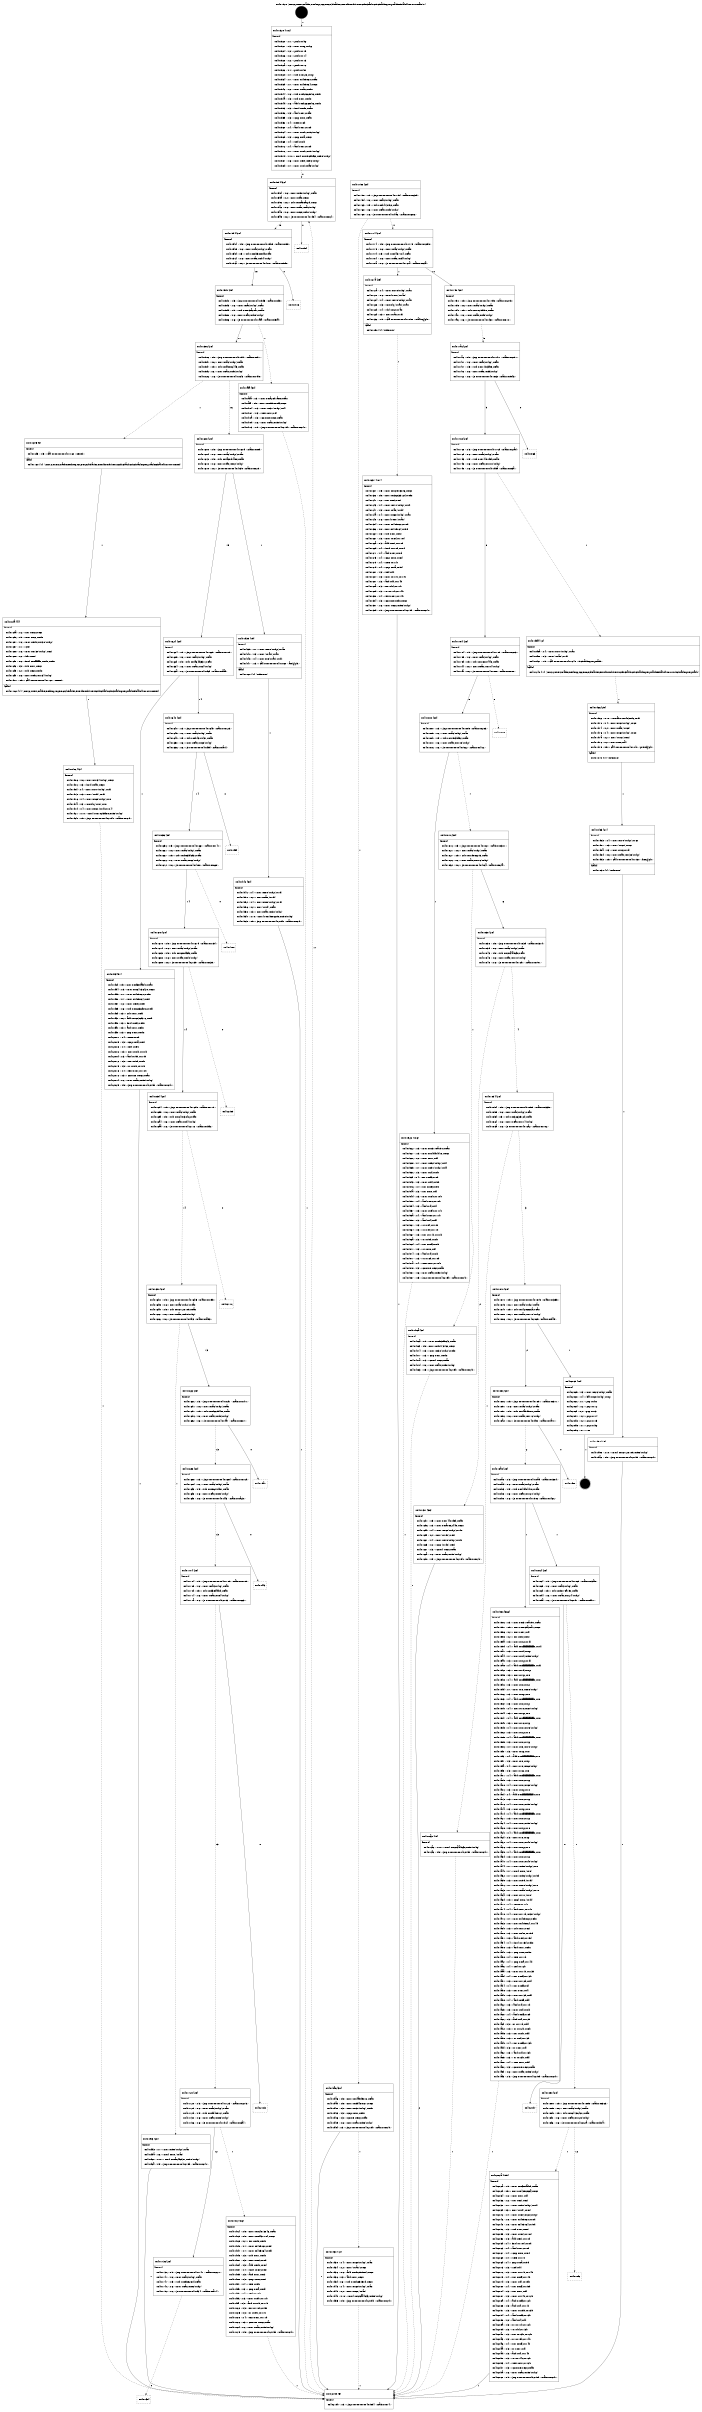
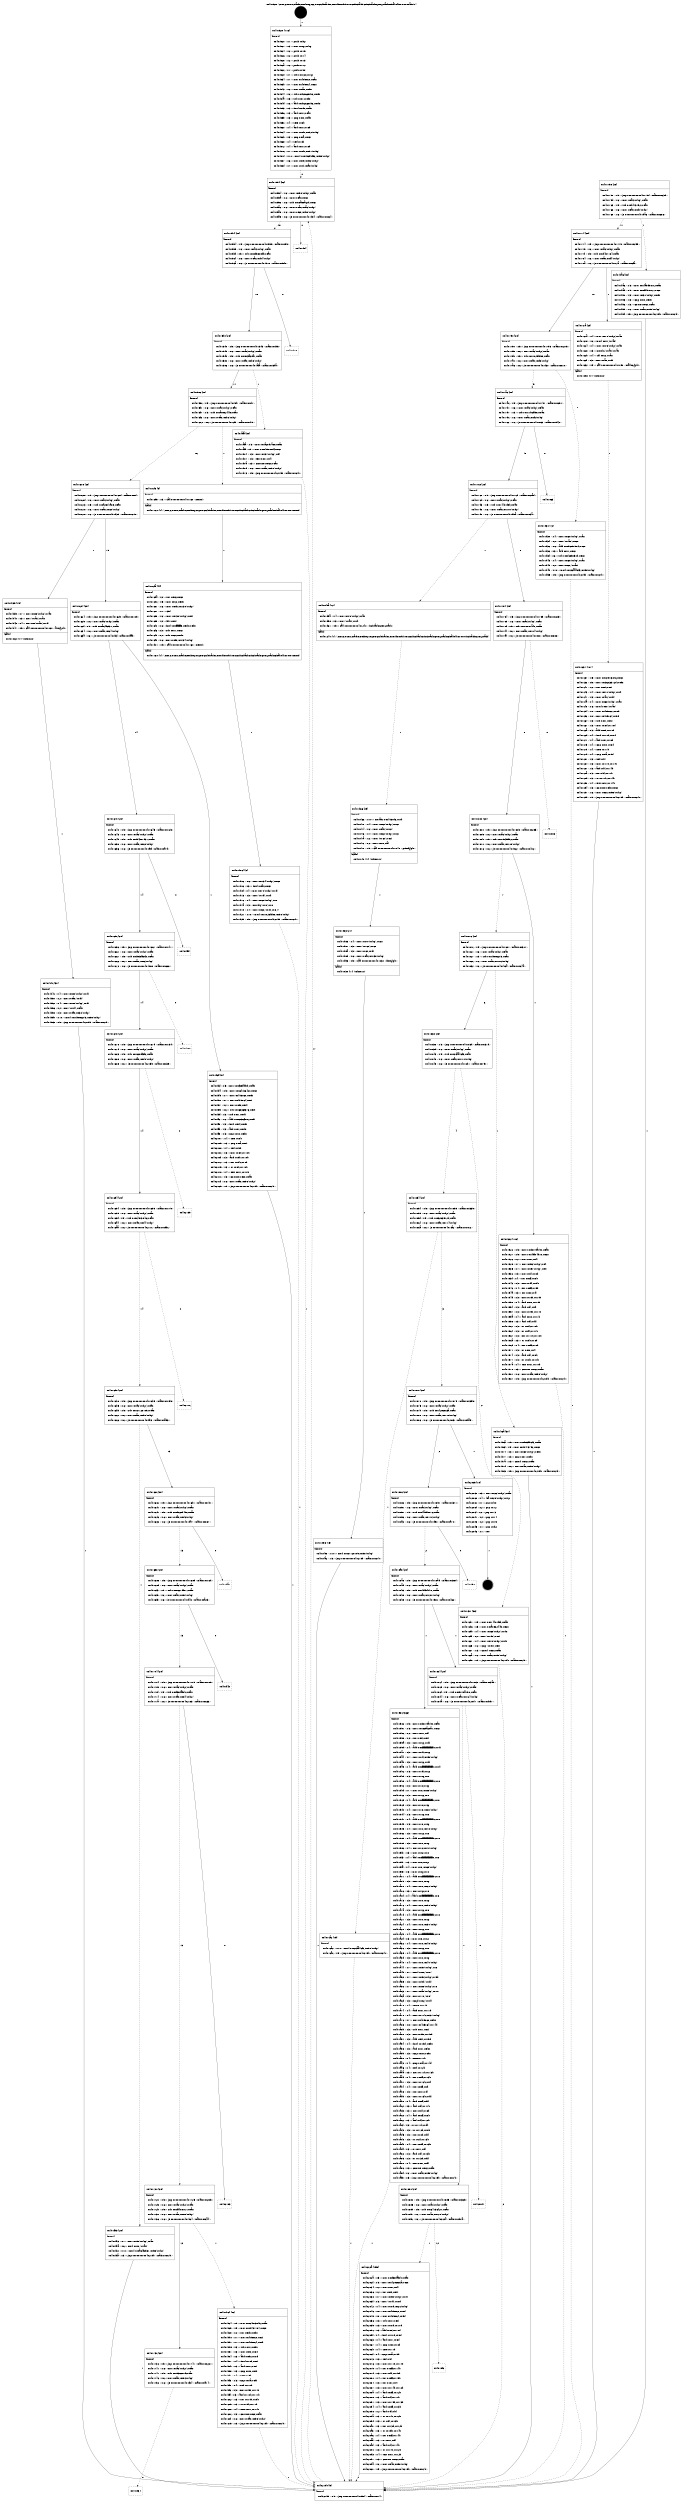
edge "0x4018c4 [28]" -> "0x4020d7": style solid -> dashed
edge "0x401b6a [30]" -> "0x40219b [5]": style dashed -> solid
edge "0x401cb1 [36]" -> "0x40219b [5]": style solid -> dashed
edge "0x401ba6 [30]" -> "0x401d30 [42]": now "0x401790 [28]" -> "0x401d30 [42]"
